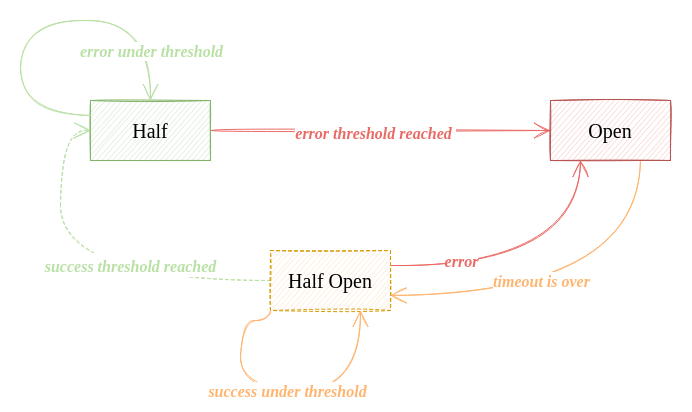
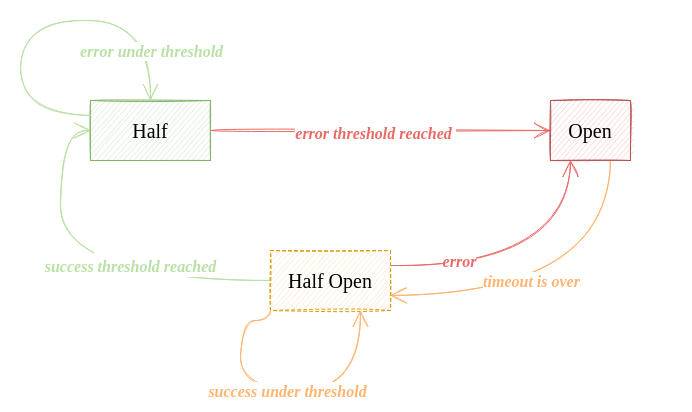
node "Open": size 120x60 -> 80x60
edge "Half Open" -> "Half": style dashed -> solid
